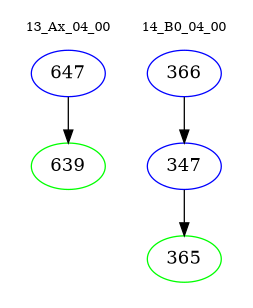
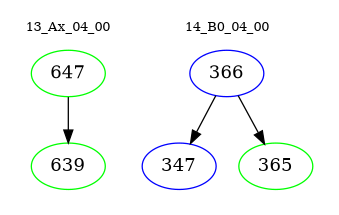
node "647": color blue -> green
edge "347" -> "365": now "366" -> "365"
